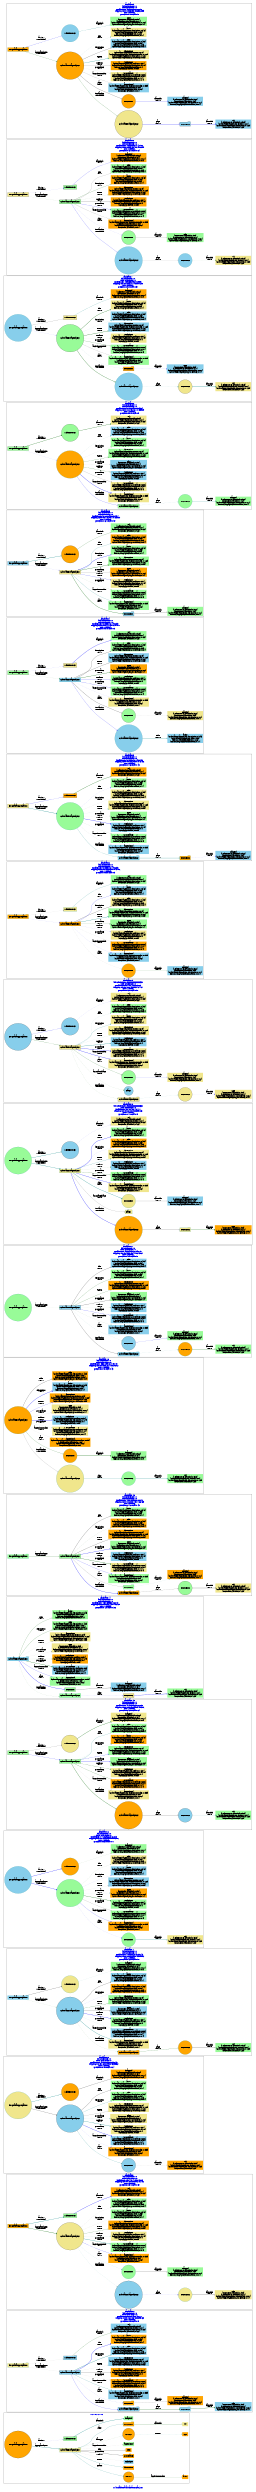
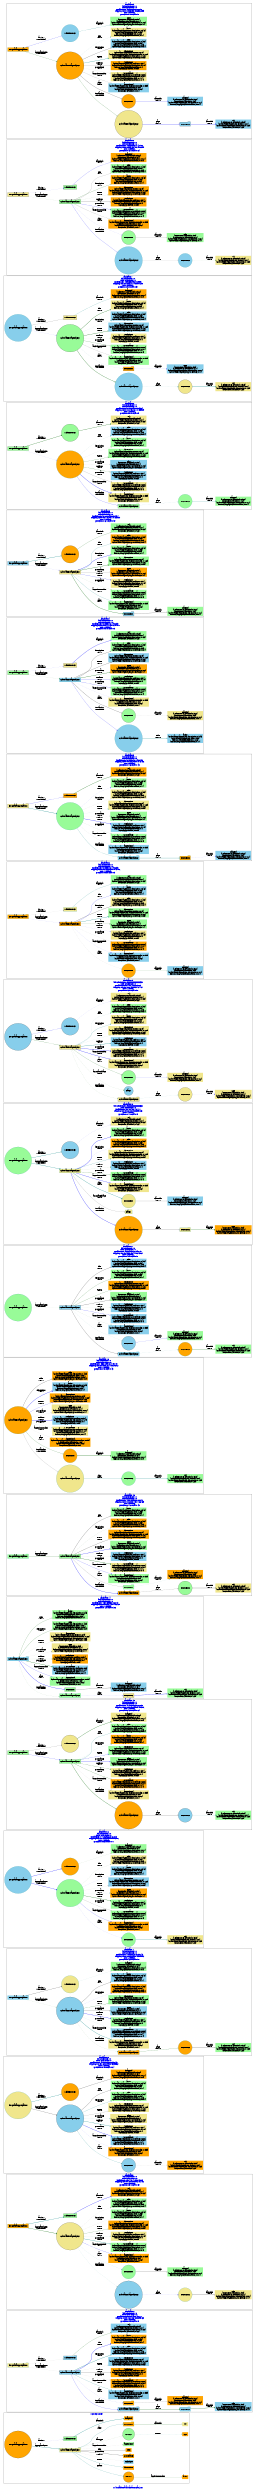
cluster "1-correct correct": label "1-correct correct" -> "1-correct model"
node "imageUrl": fillcolor palegreen -> orange
node "Concept1": fillcolor orange -> palegreen
